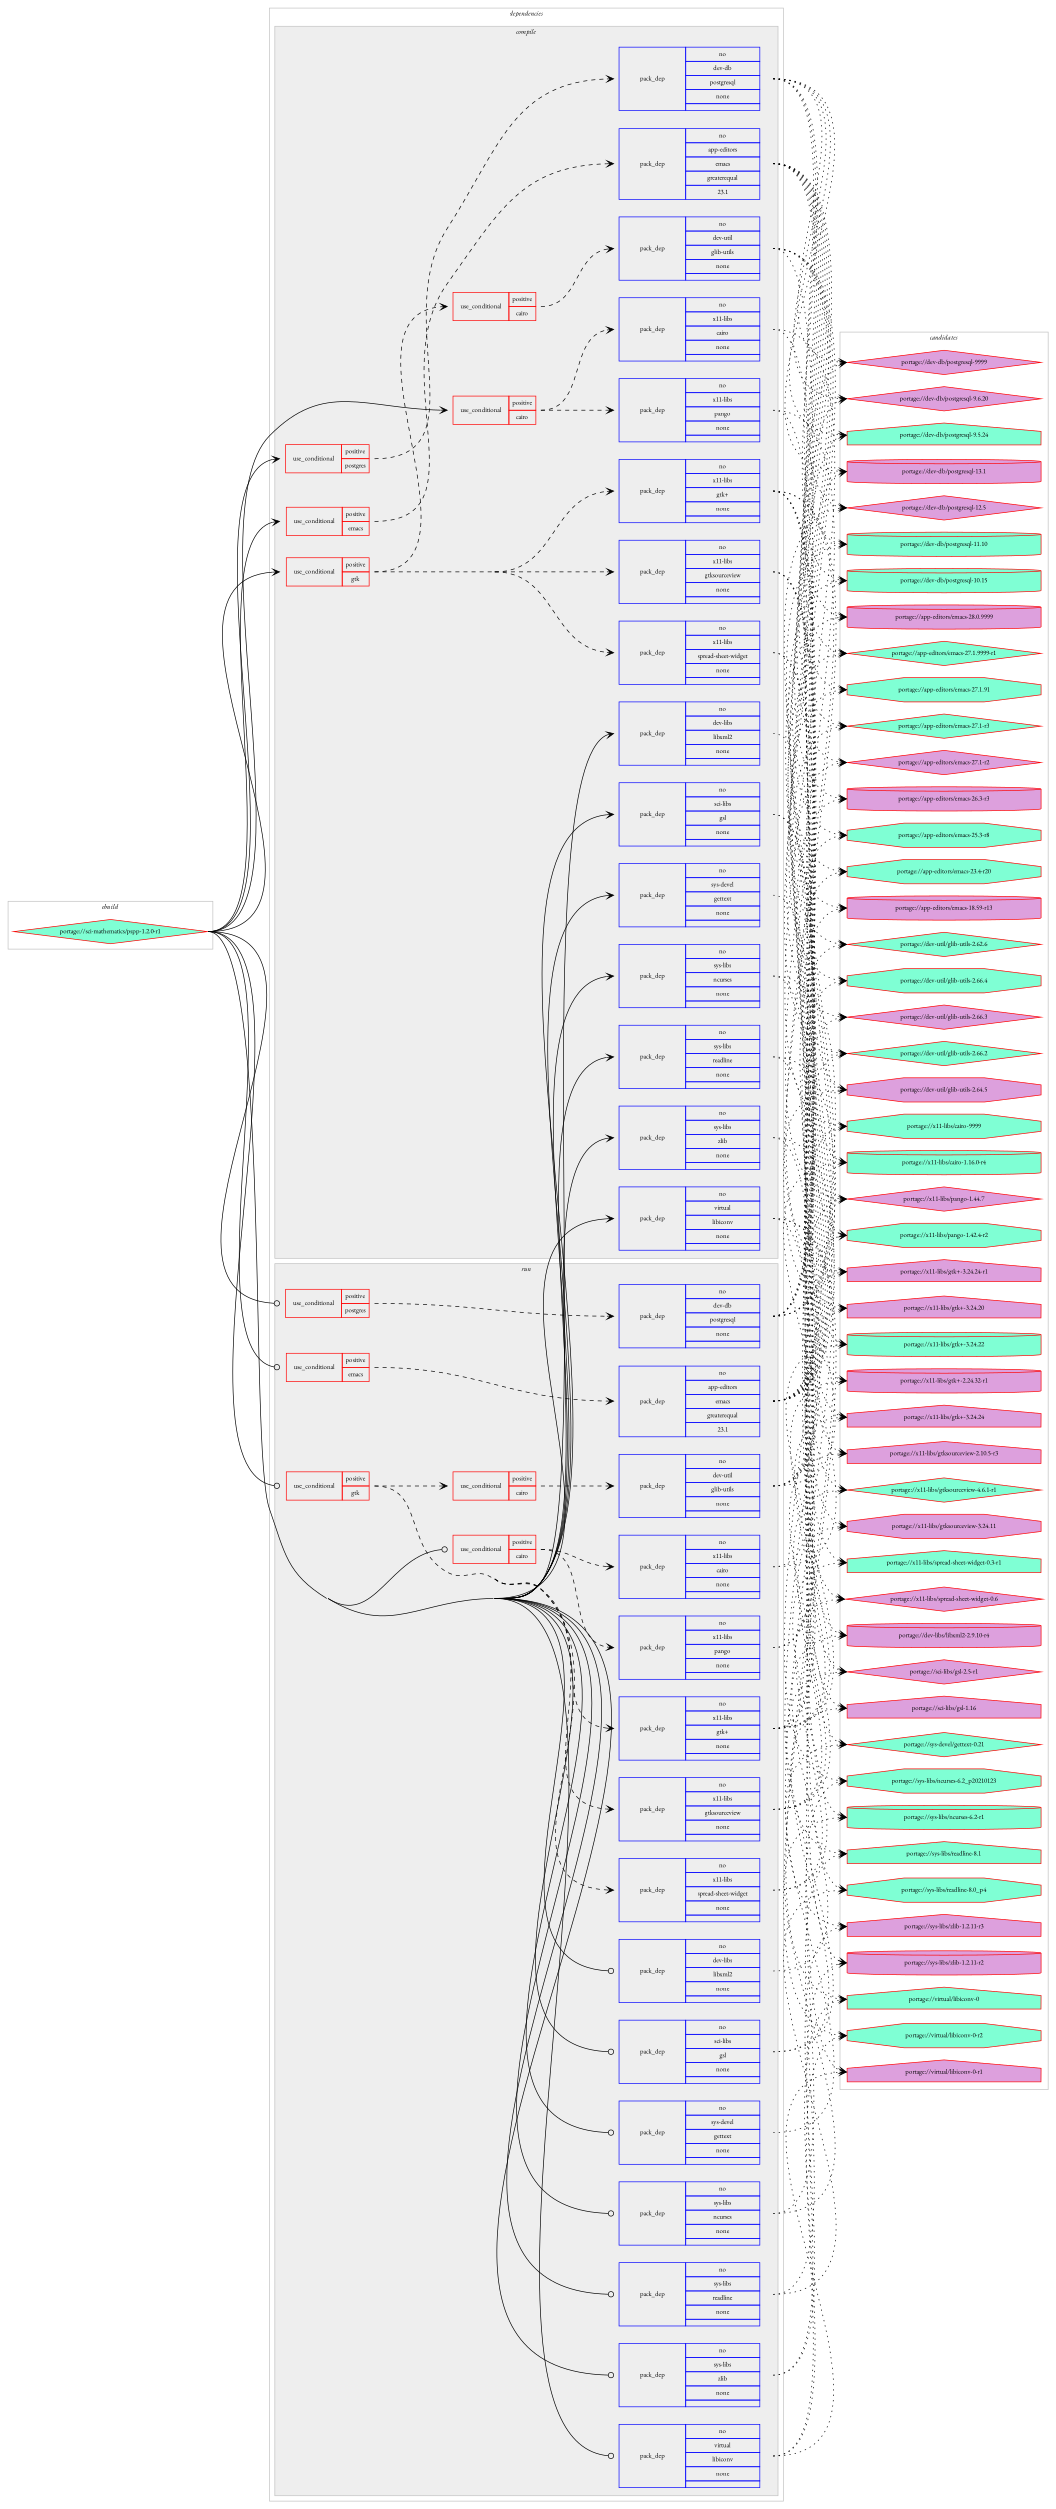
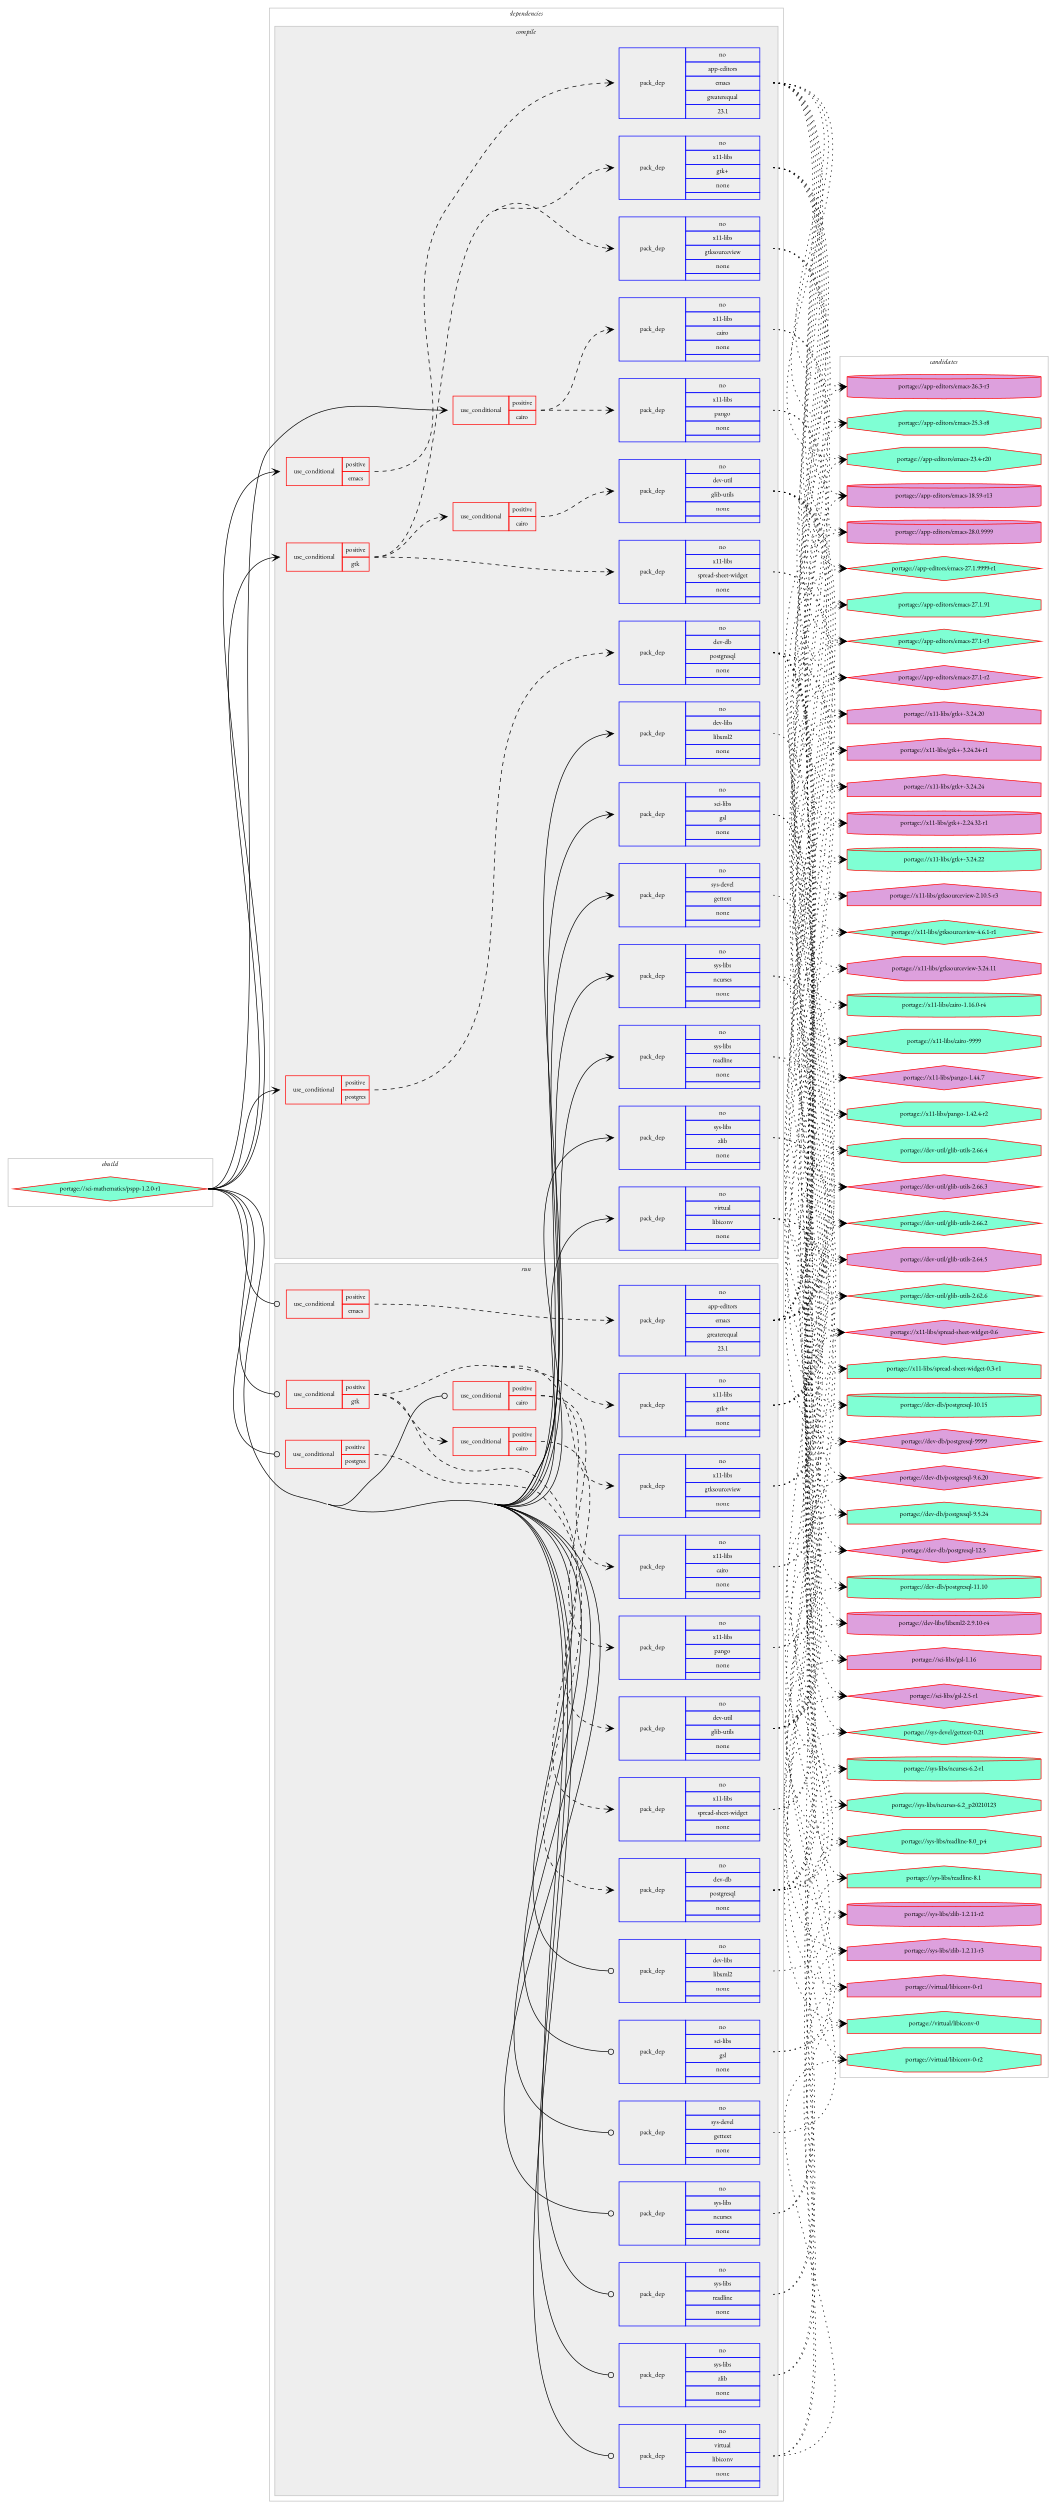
node "portage://dev-db/postgresql-13.1": removed
